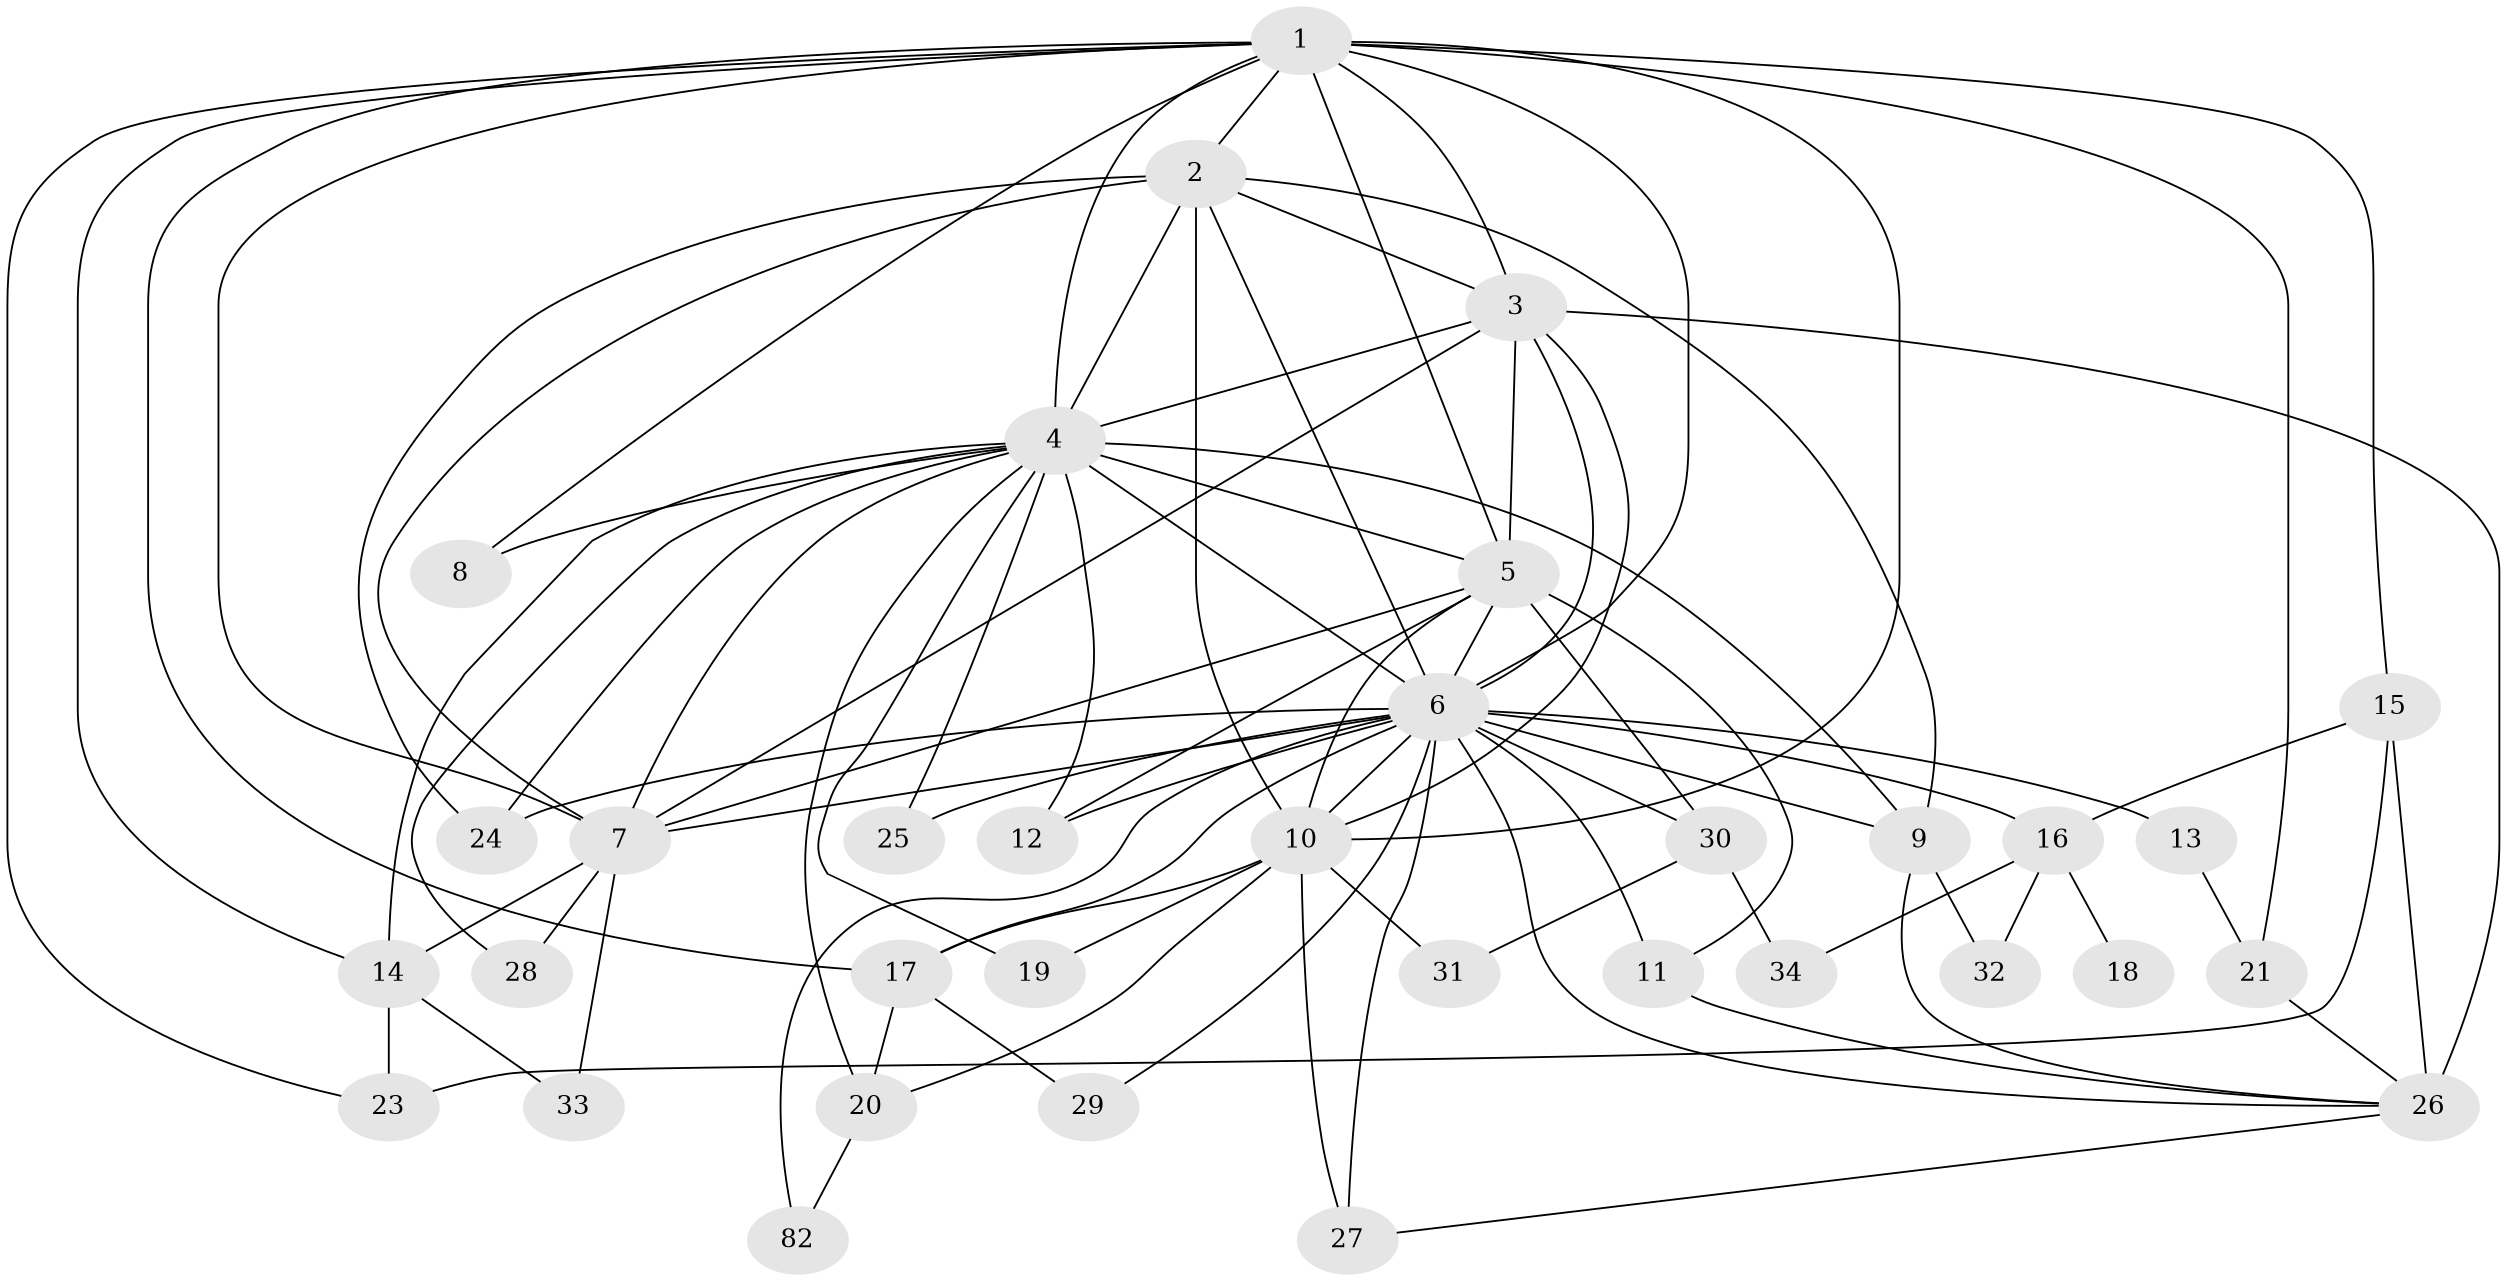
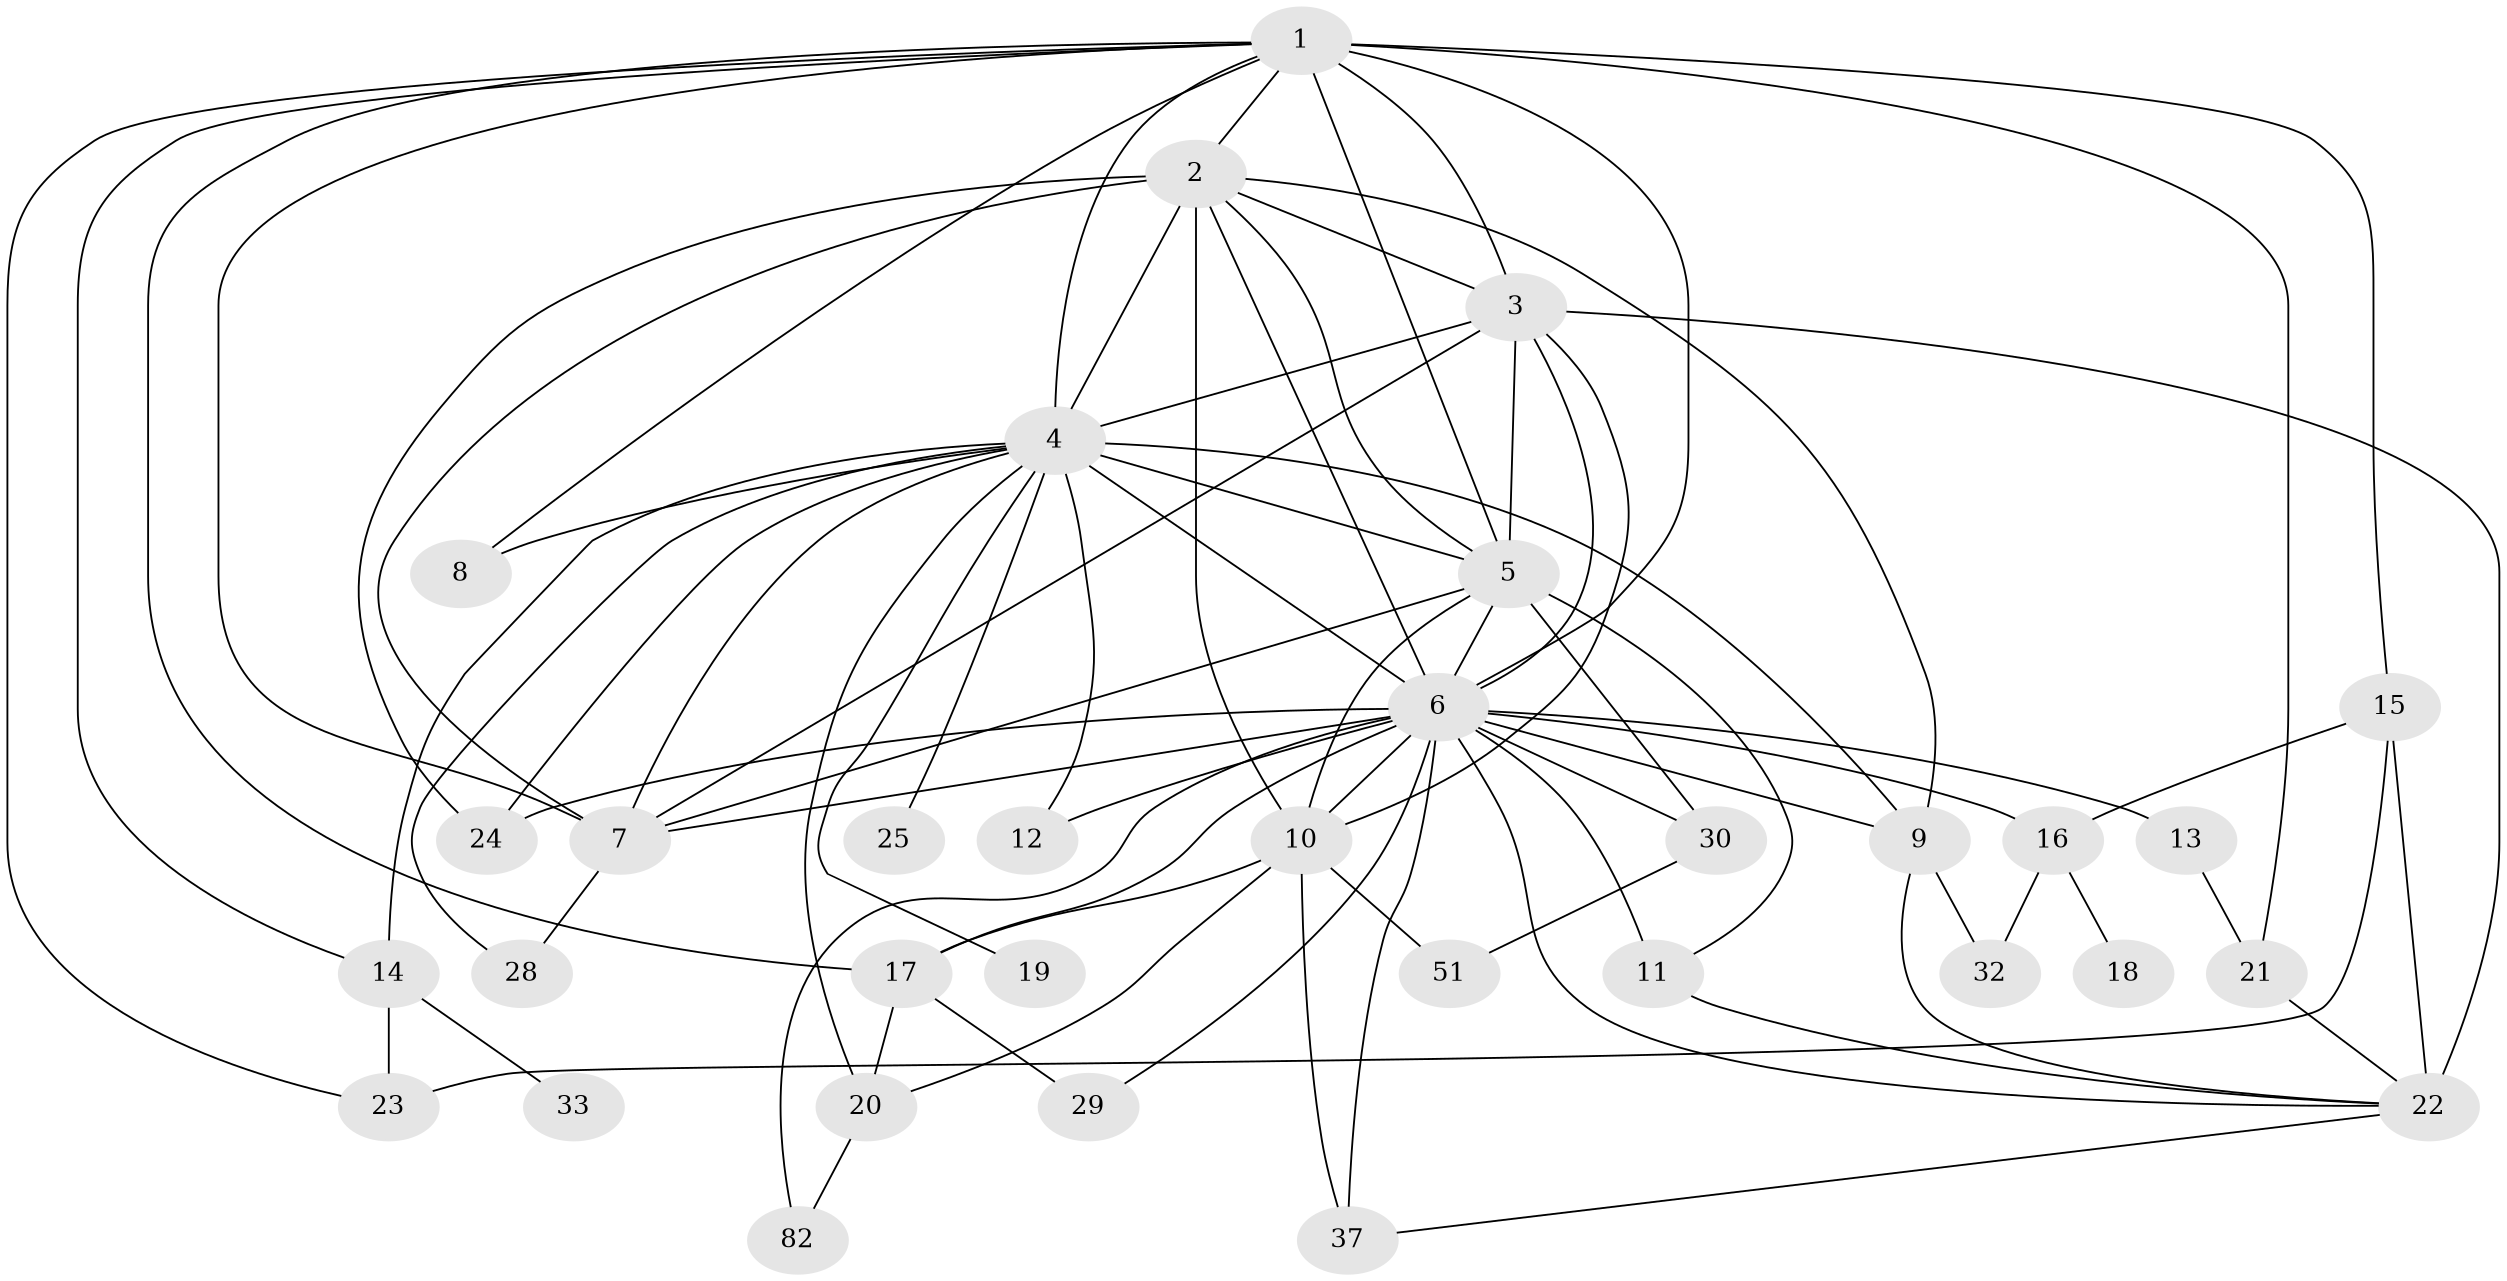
edge "1" -- "10": removed
edge "5" -- "12": now "5" -- "2"
edge "6" -- "25": removed
edge "7" -- "14": removed
edge "10" -- "19": removed
edge "7" -- "33": removed
node "31": label "31" -> "51"
node "34": removed
node "26": label "26" -> "22"
node "27": label "27" -> "37"
